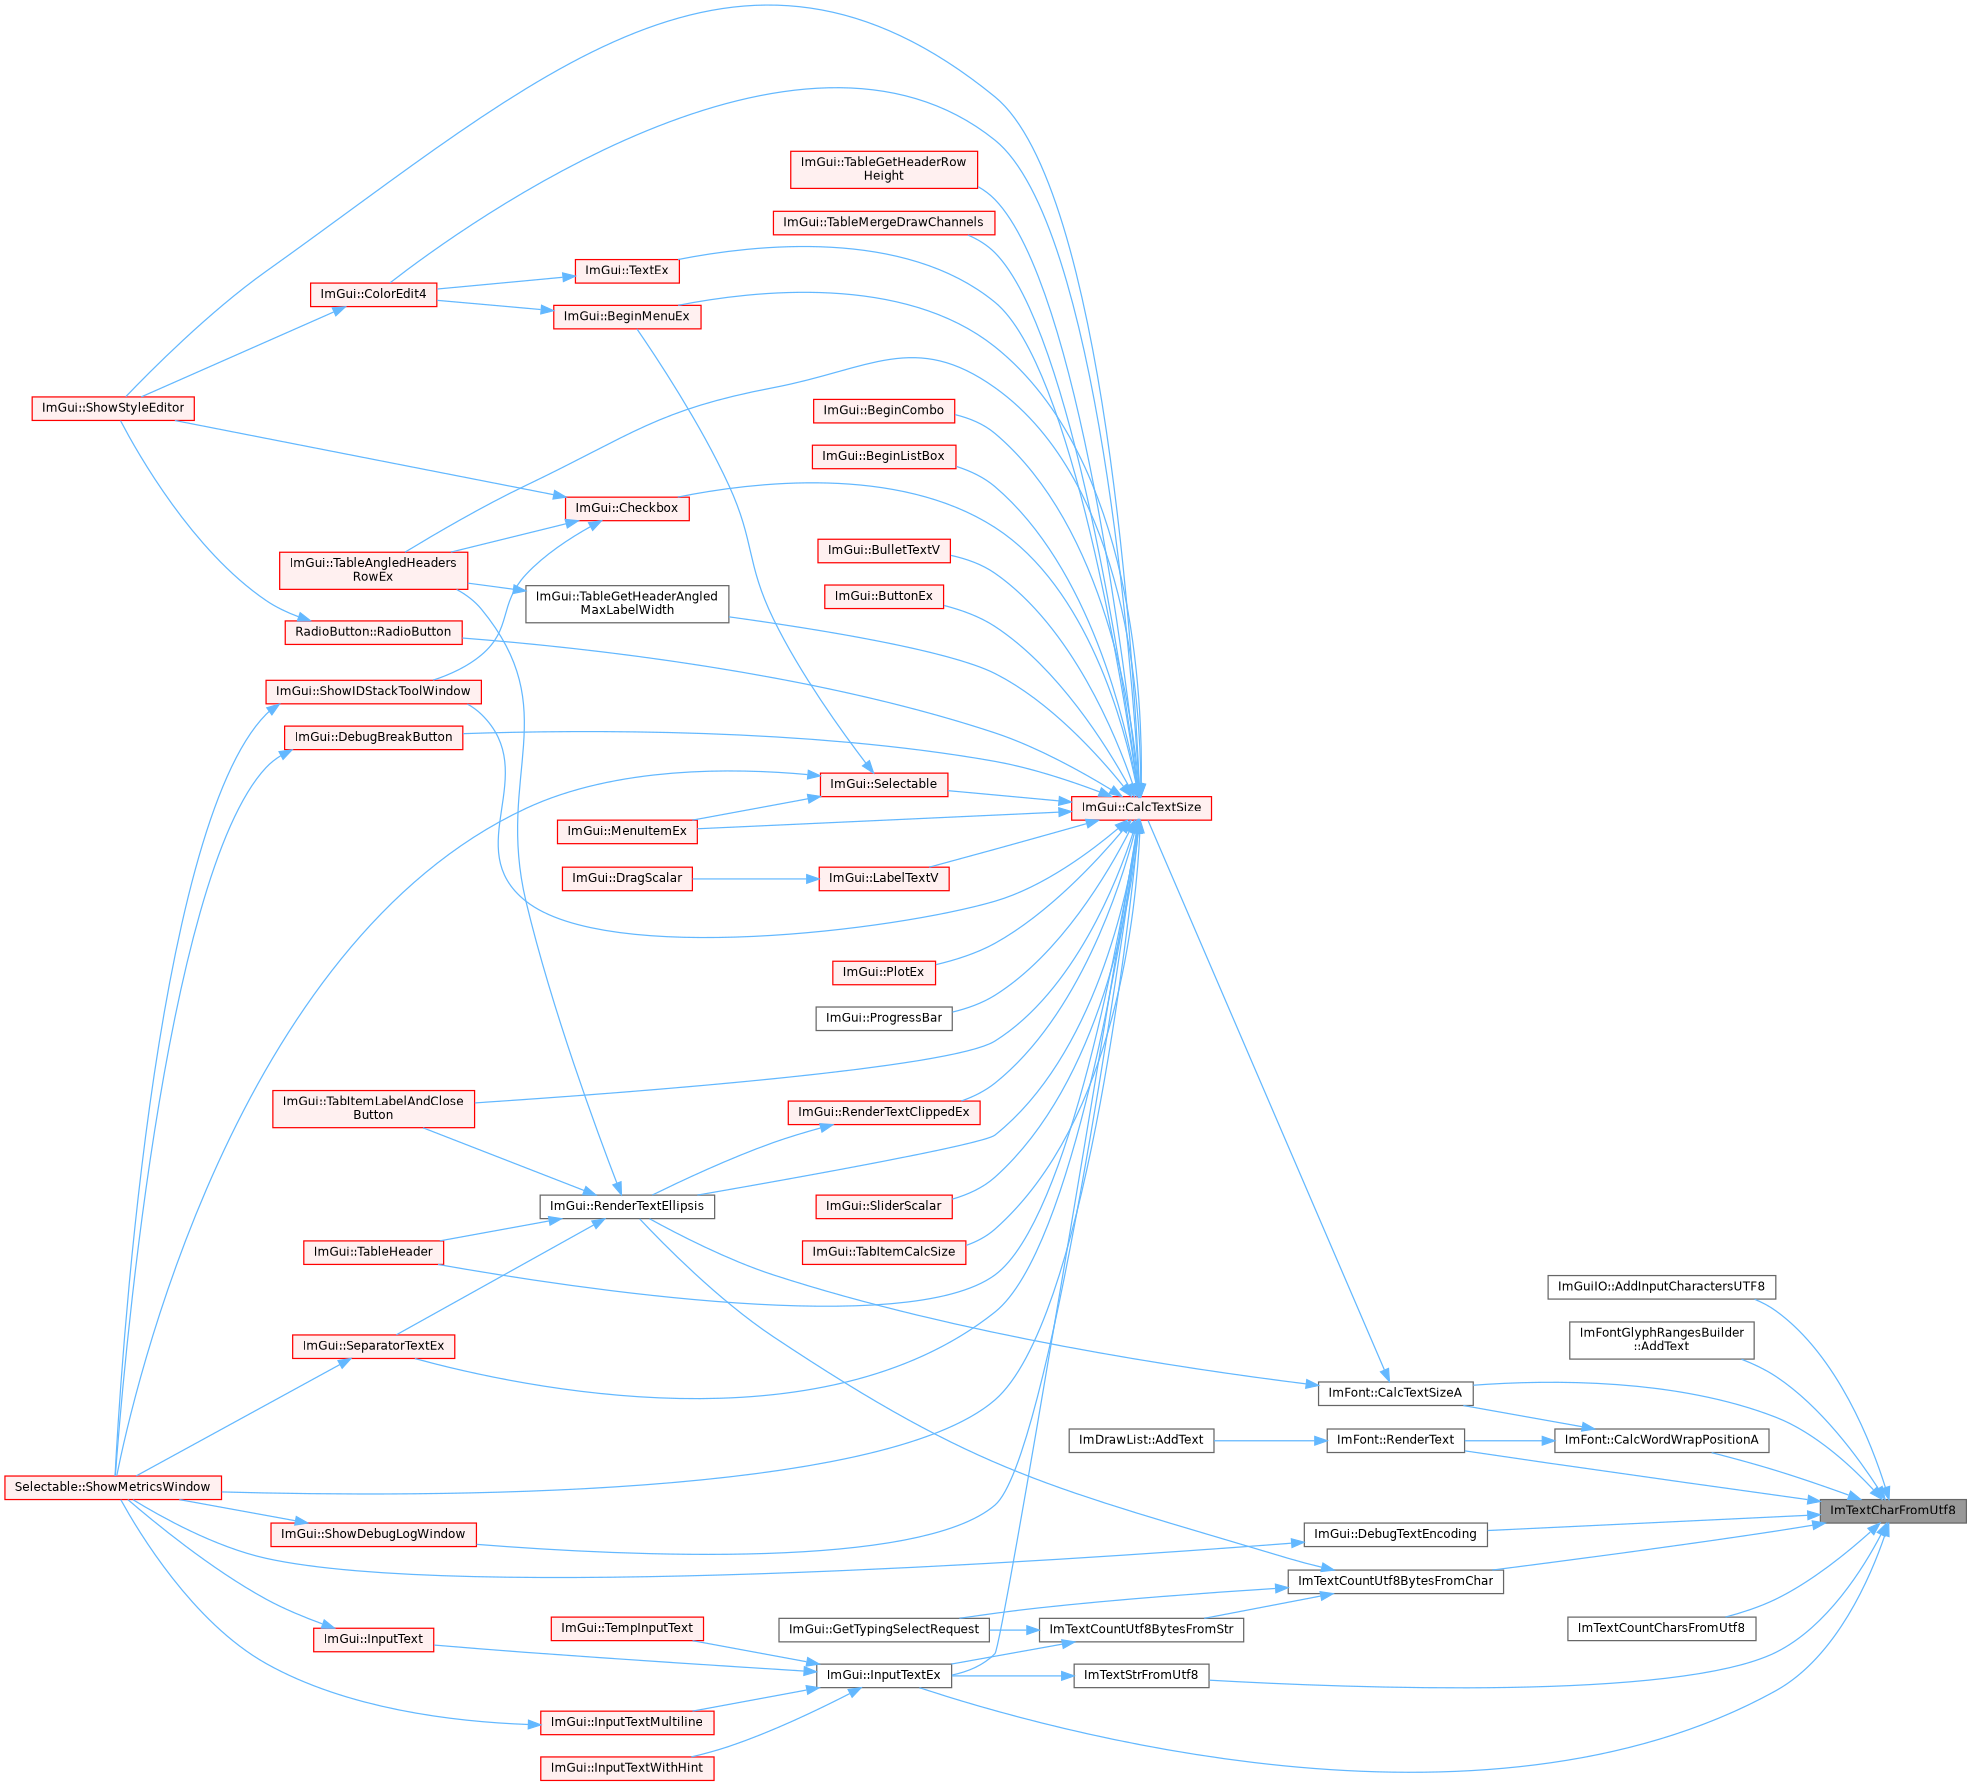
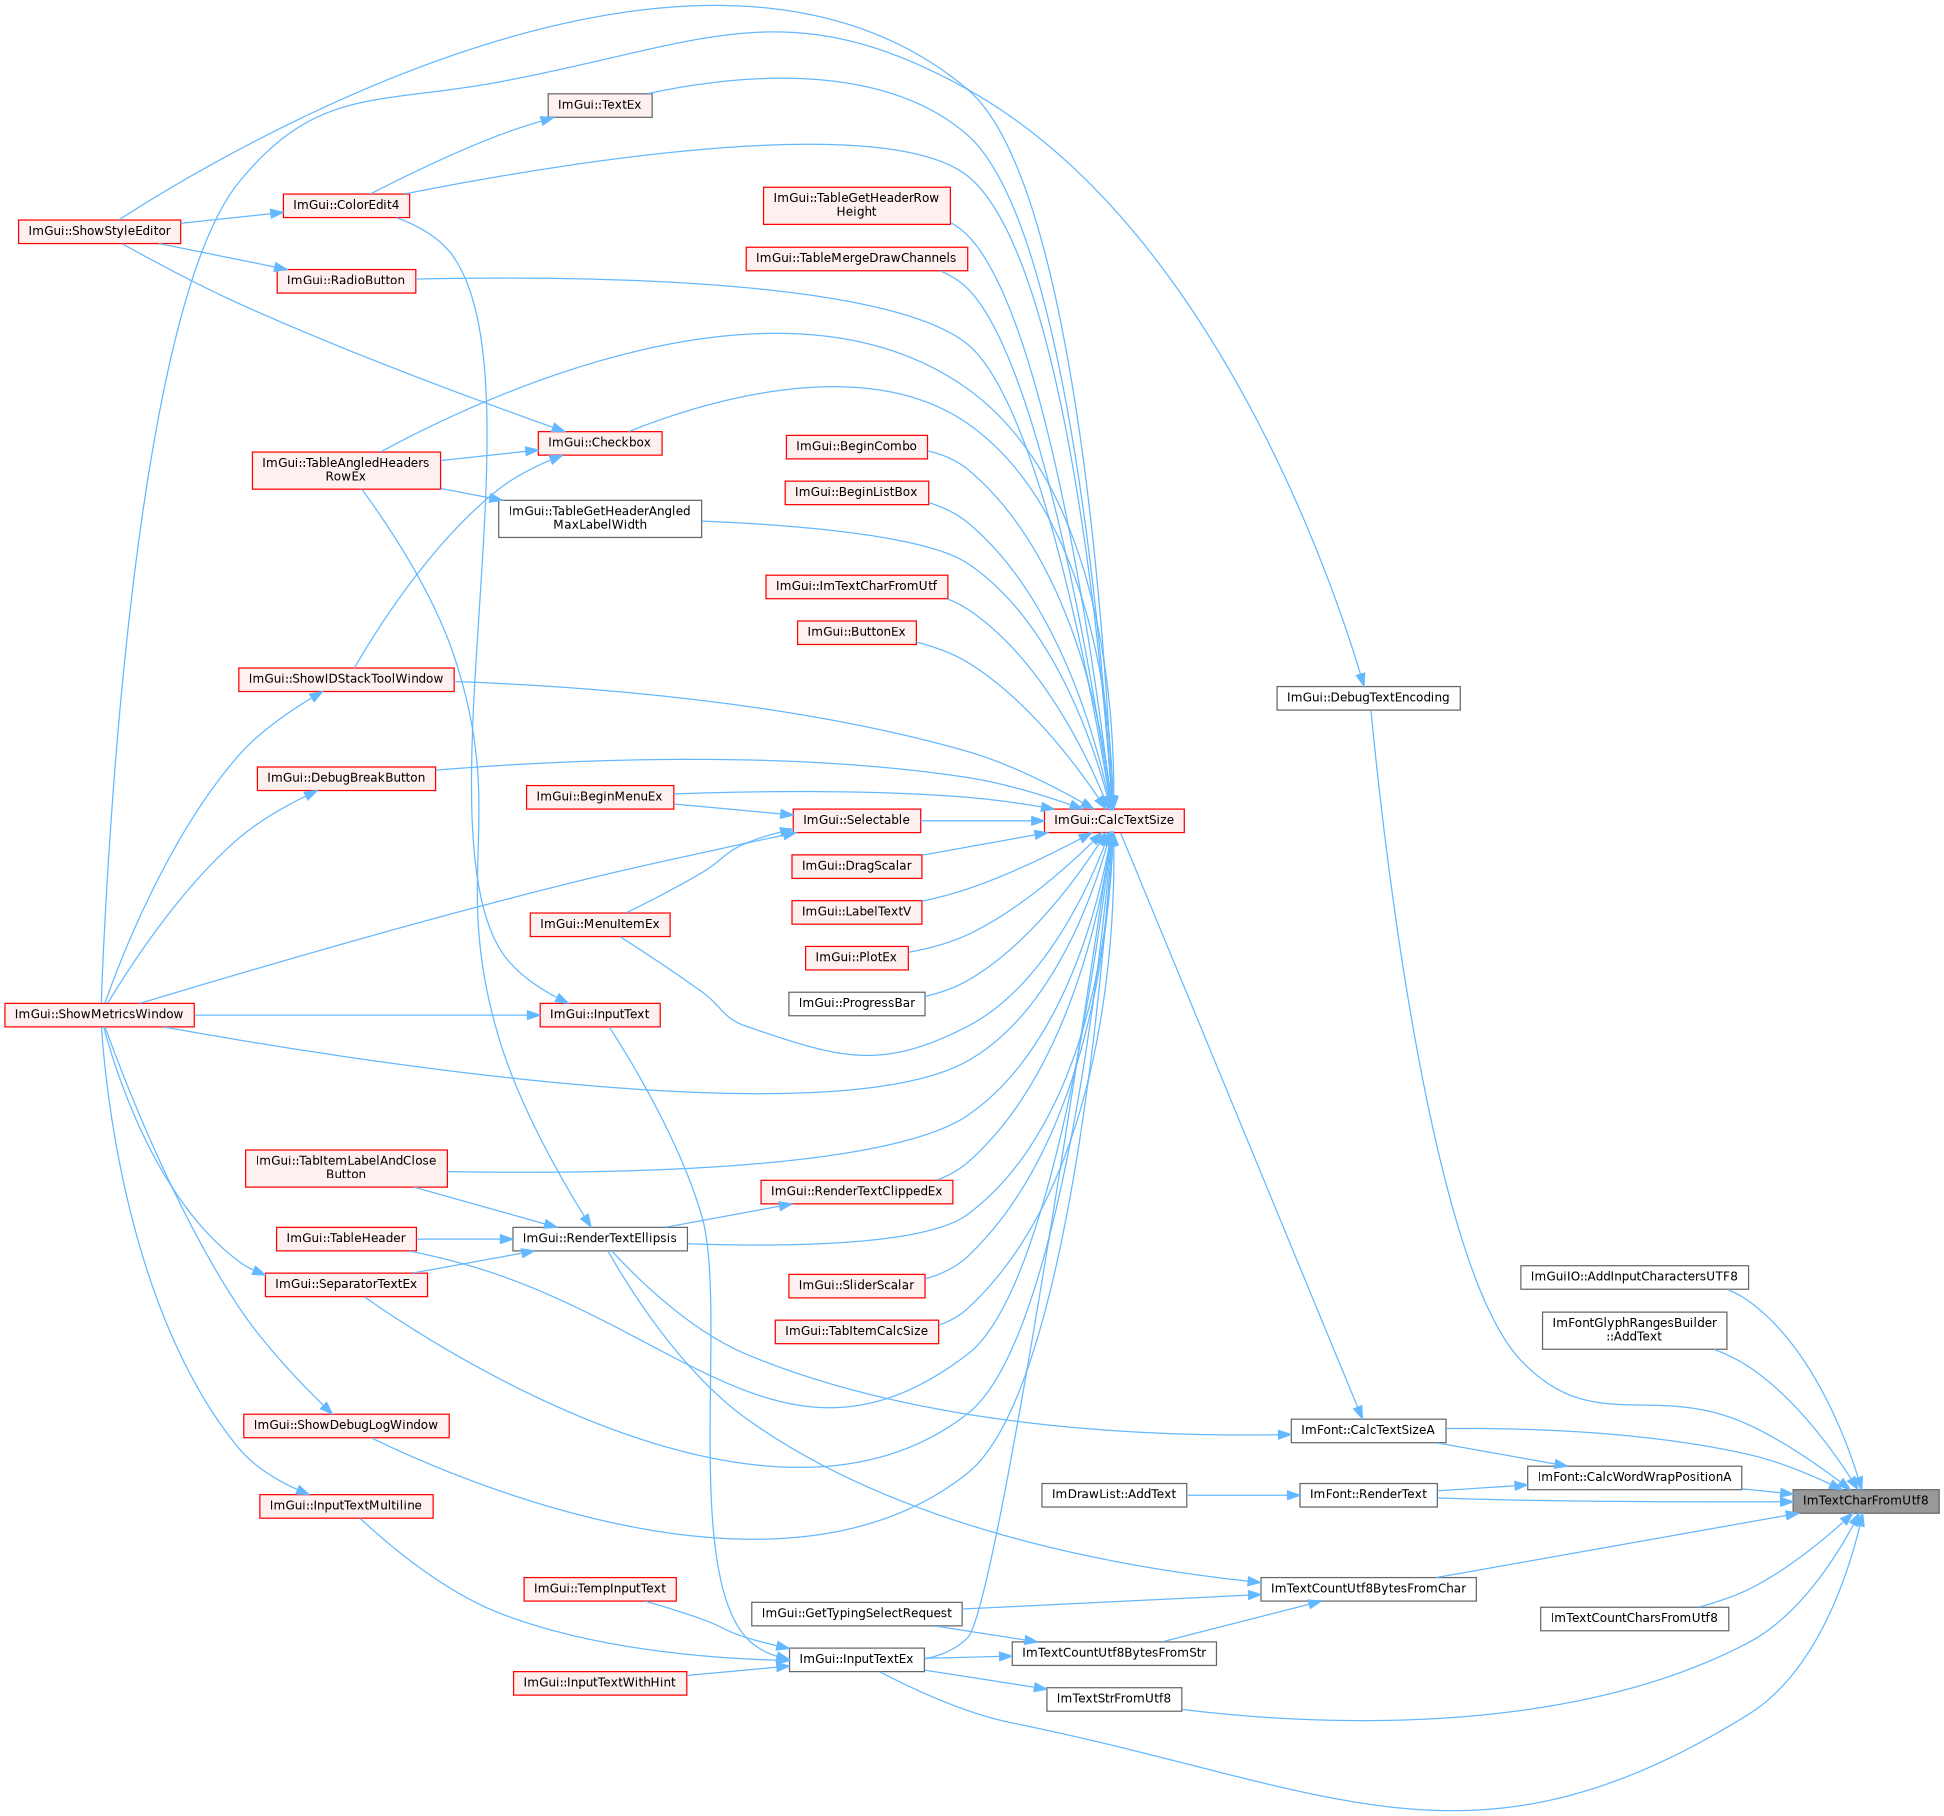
node "ImGui::TextEx": color red -> grey40
edge "ImGui::ColorEdit4" -> "ImGui::BeginMenuEx": now "ImGui::ColorEdit4" -> "ImGui::InputText"
node "ImGui::BulletTextV": label "ImGui::BulletTextV" -> "ImGui::ImTextCharFromUtf"
node "RadioButton::RadioButton": label "RadioButton::RadioButton" -> "ImGui::RadioButton"
edge "ImGui::DragScalar" -> "ImGui::LabelTextV": now "ImGui::DragScalar" -> "ImGui::CalcTextSize"
node "Selectable::ShowMetricsWindow": label "Selectable::ShowMetricsWindow" -> "ImGui::ShowMetricsWindow"
